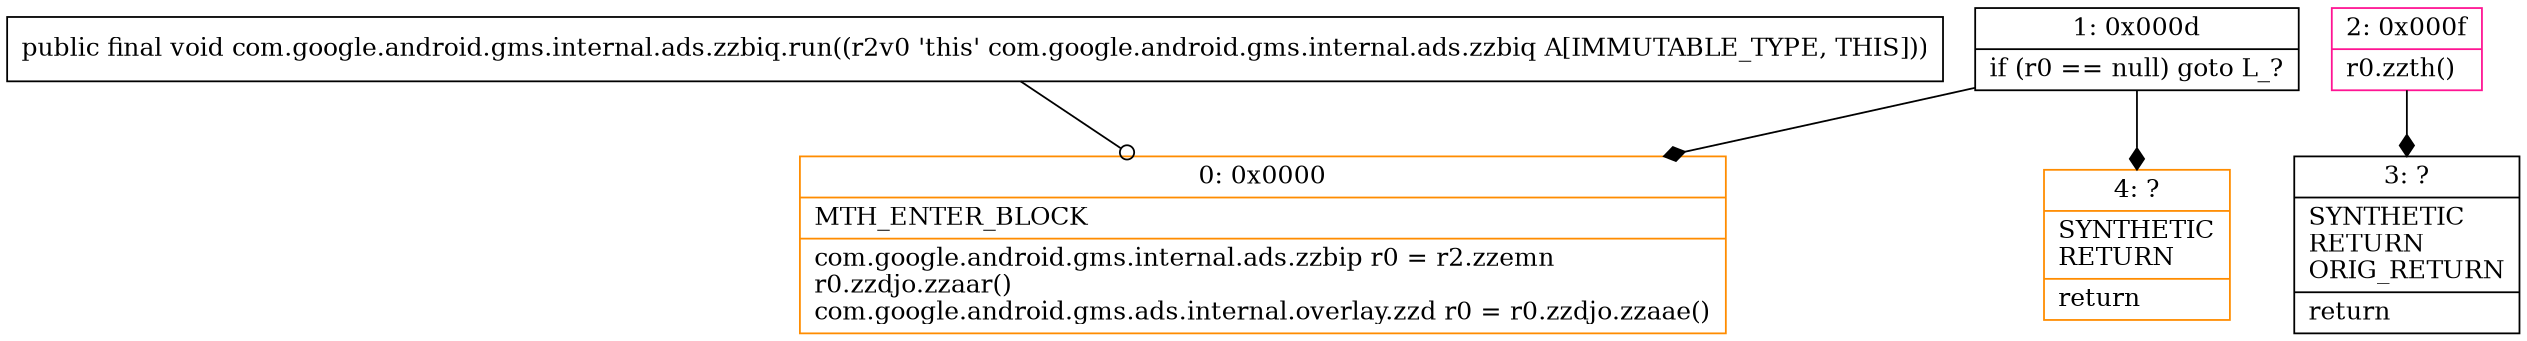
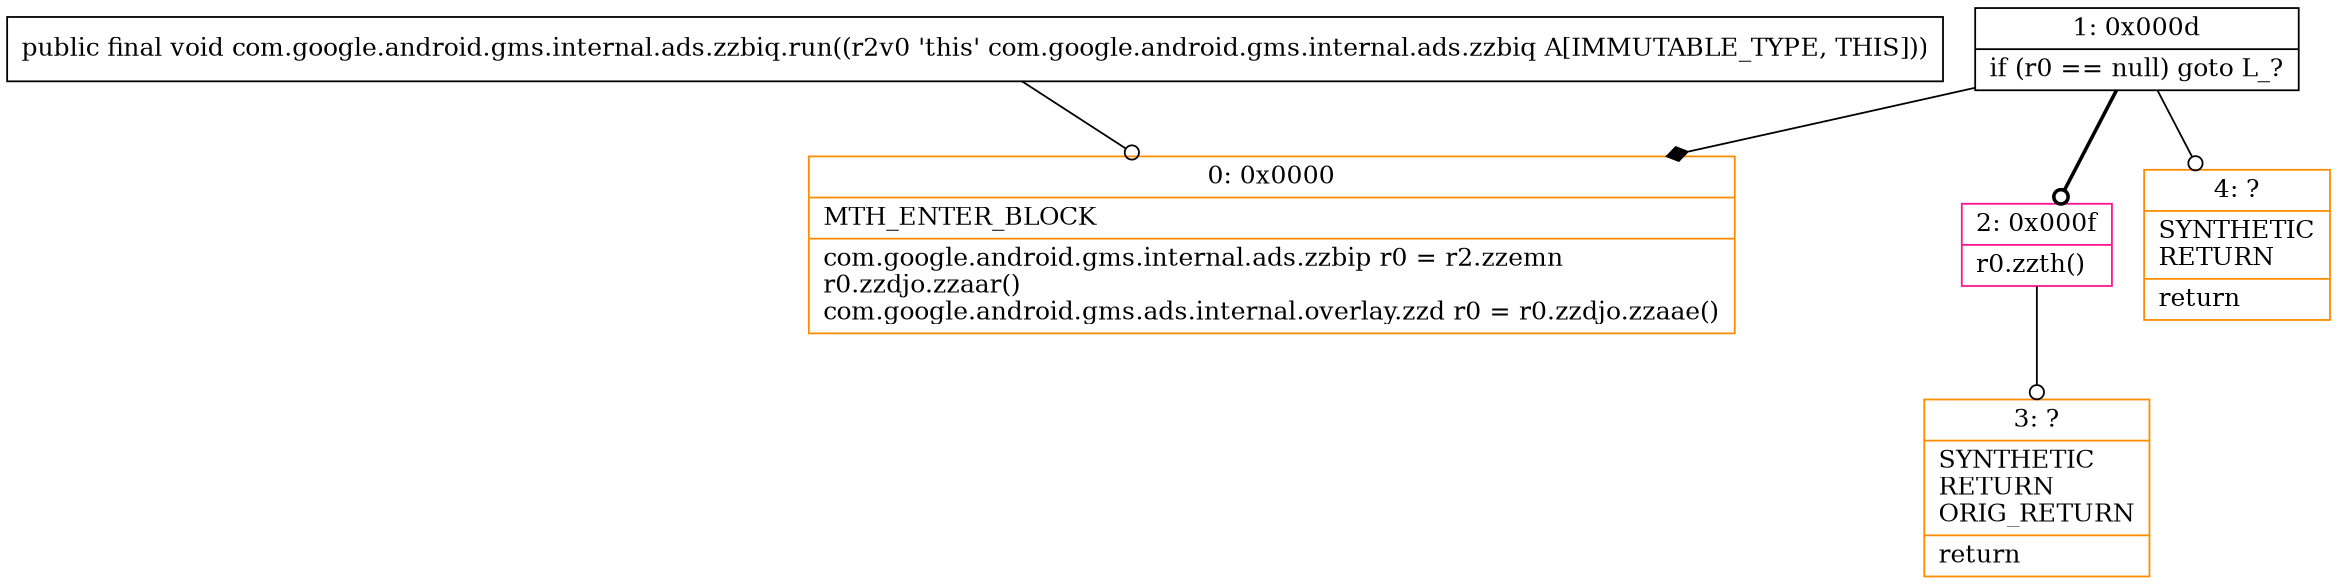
edge "2: 0x000f" -> "3: ?": arrowhead diamond -> odot
edge "1: 0x000d" -> "4: ?": arrowhead diamond -> odot
edge "1: 0x000d" -> "2: 0x000f": added
node "3: ?": color black -> darkorange
